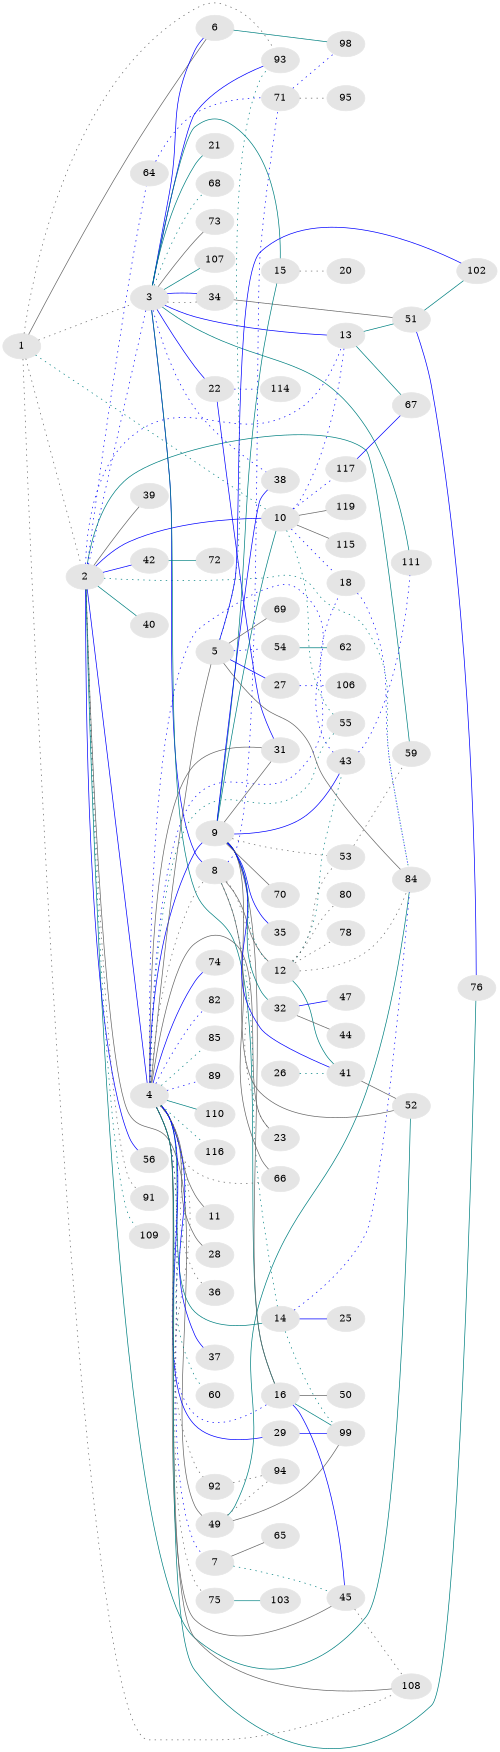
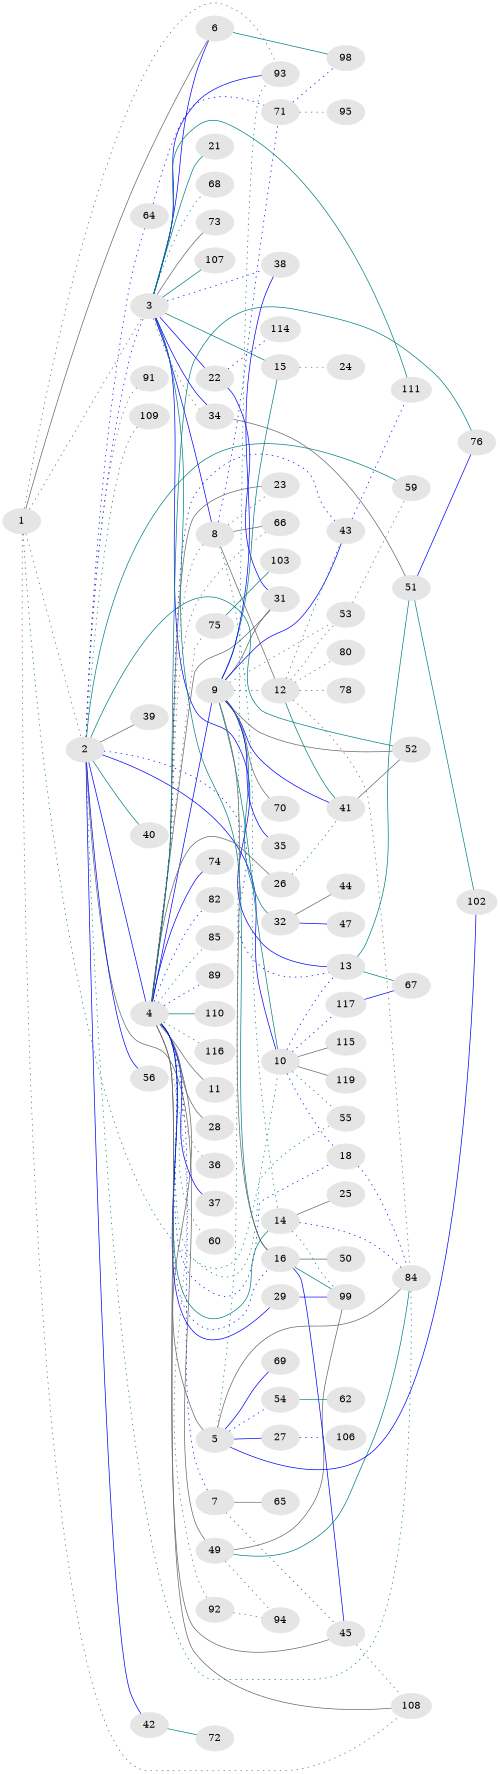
node "20": label "20" -> "24"
edge "69" -- "5": color gray40 -> blue
edge "26" -- "4": added
edge "14" -- "25": color blue -> gray40
